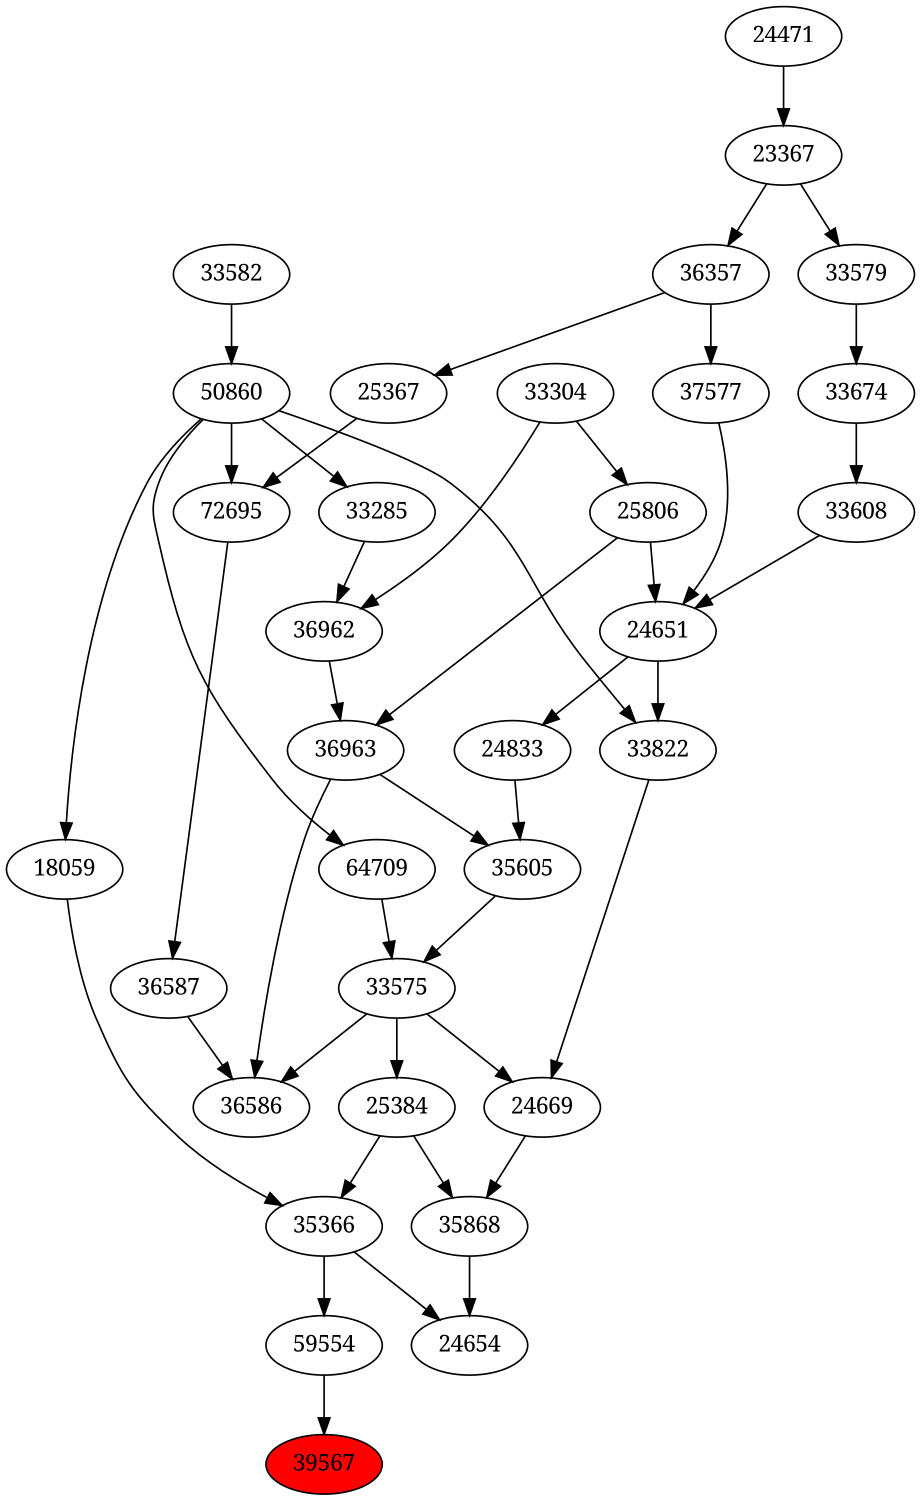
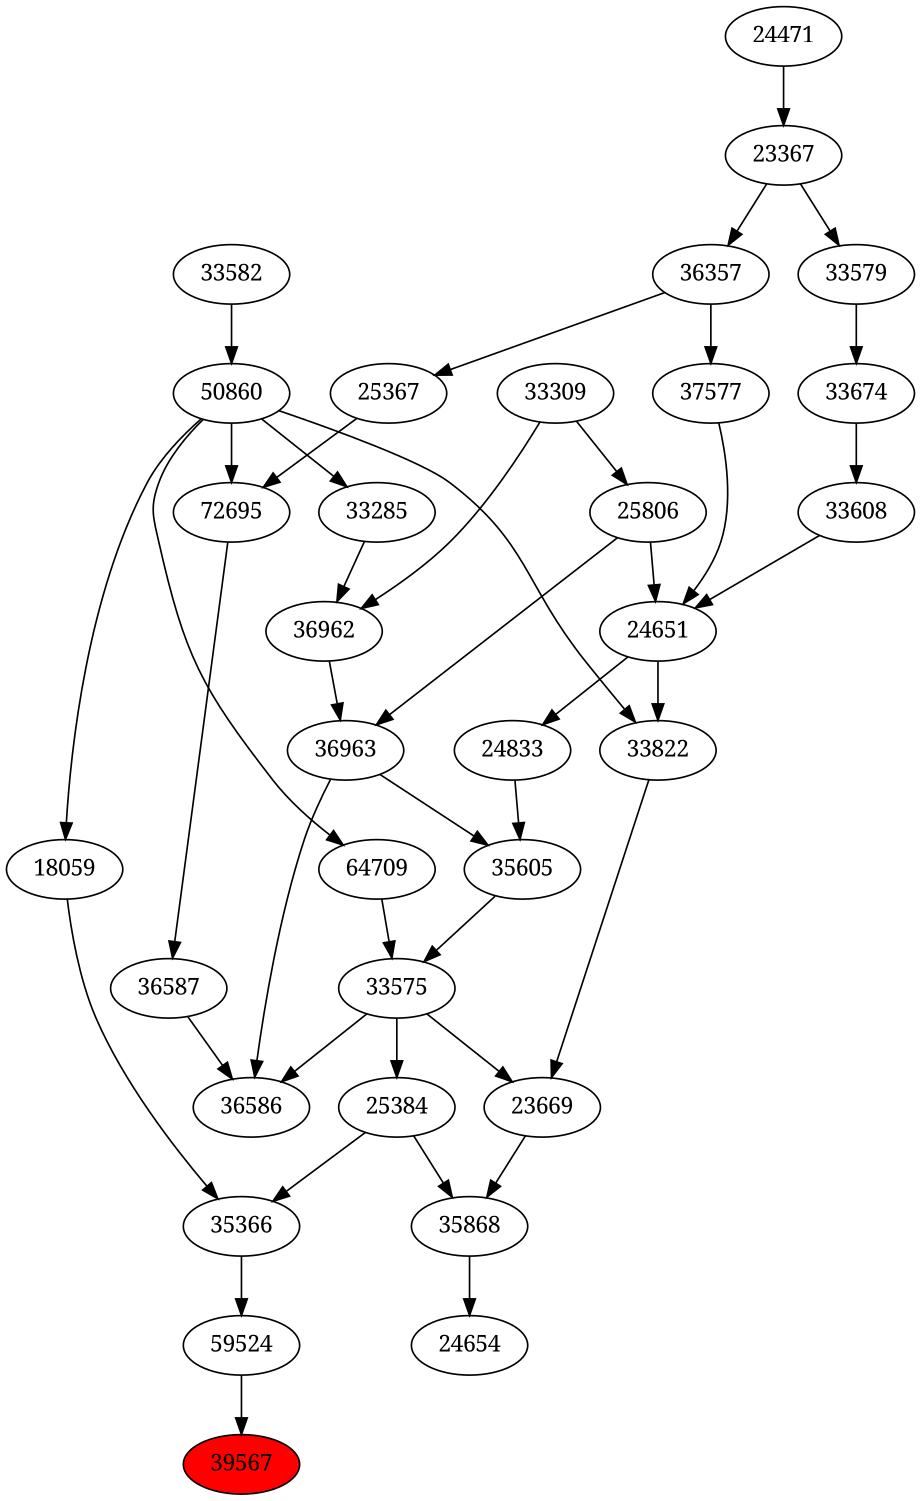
node "33304": label "33304" -> "33309"
node "24669": label "24669" -> "23669"
edge "35366" -> "24654": removed
node "59554": label "59554" -> "59524"
